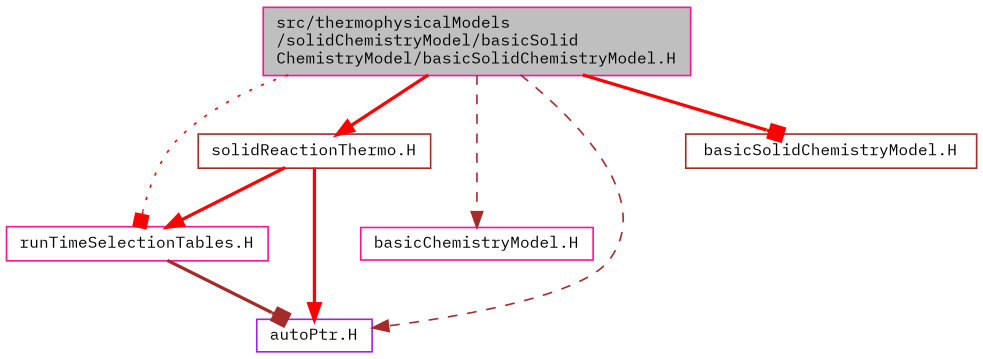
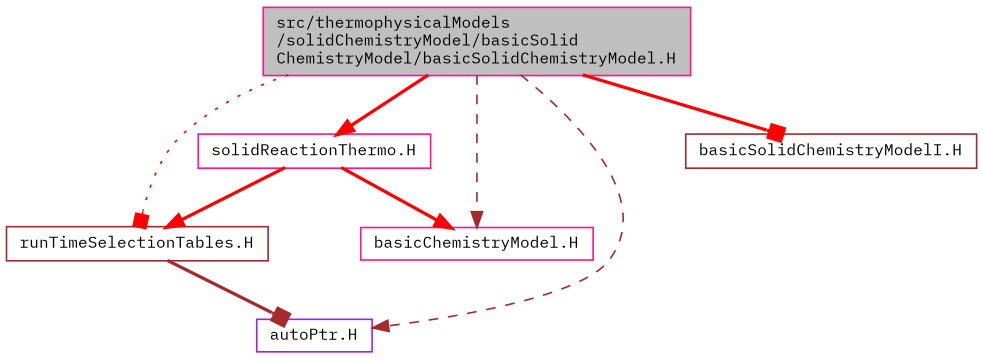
node "solidReactionThermo.H": color brown -> deeppink
node "basicSolidChemistryModel.H": label "basicSolidChemistryModel.H" -> "basicSolidChemistryModelI.H"
edge "solidReactionThermo.H" -> "autoPtr.H": now "solidReactionThermo.H" -> "basicChemistryModel.H"
node "runTimeSelectionTables.H": color deeppink -> brown
